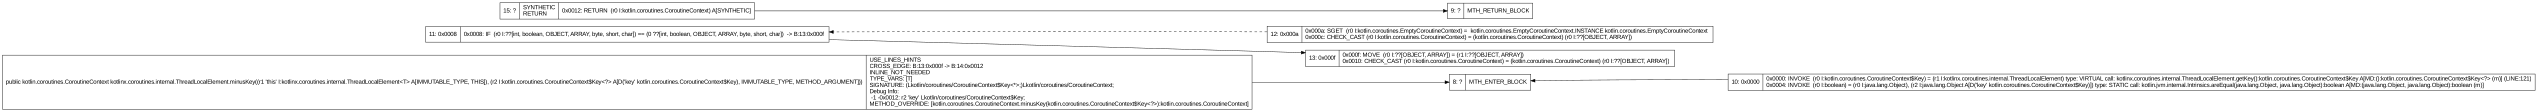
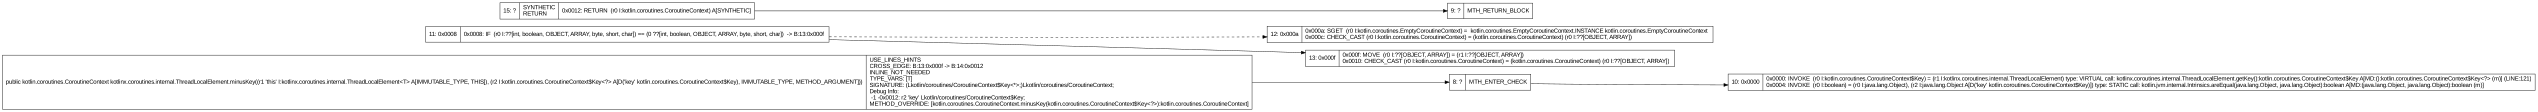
edge "12: 0x000a" -> "11: 0x0008": reversed
edge "10: 0x0000" -> "8: ?": reversed
node "8: ?": text "MTH_ENTER_BLOCK" -> "MTH_ENTER_CHECK"
